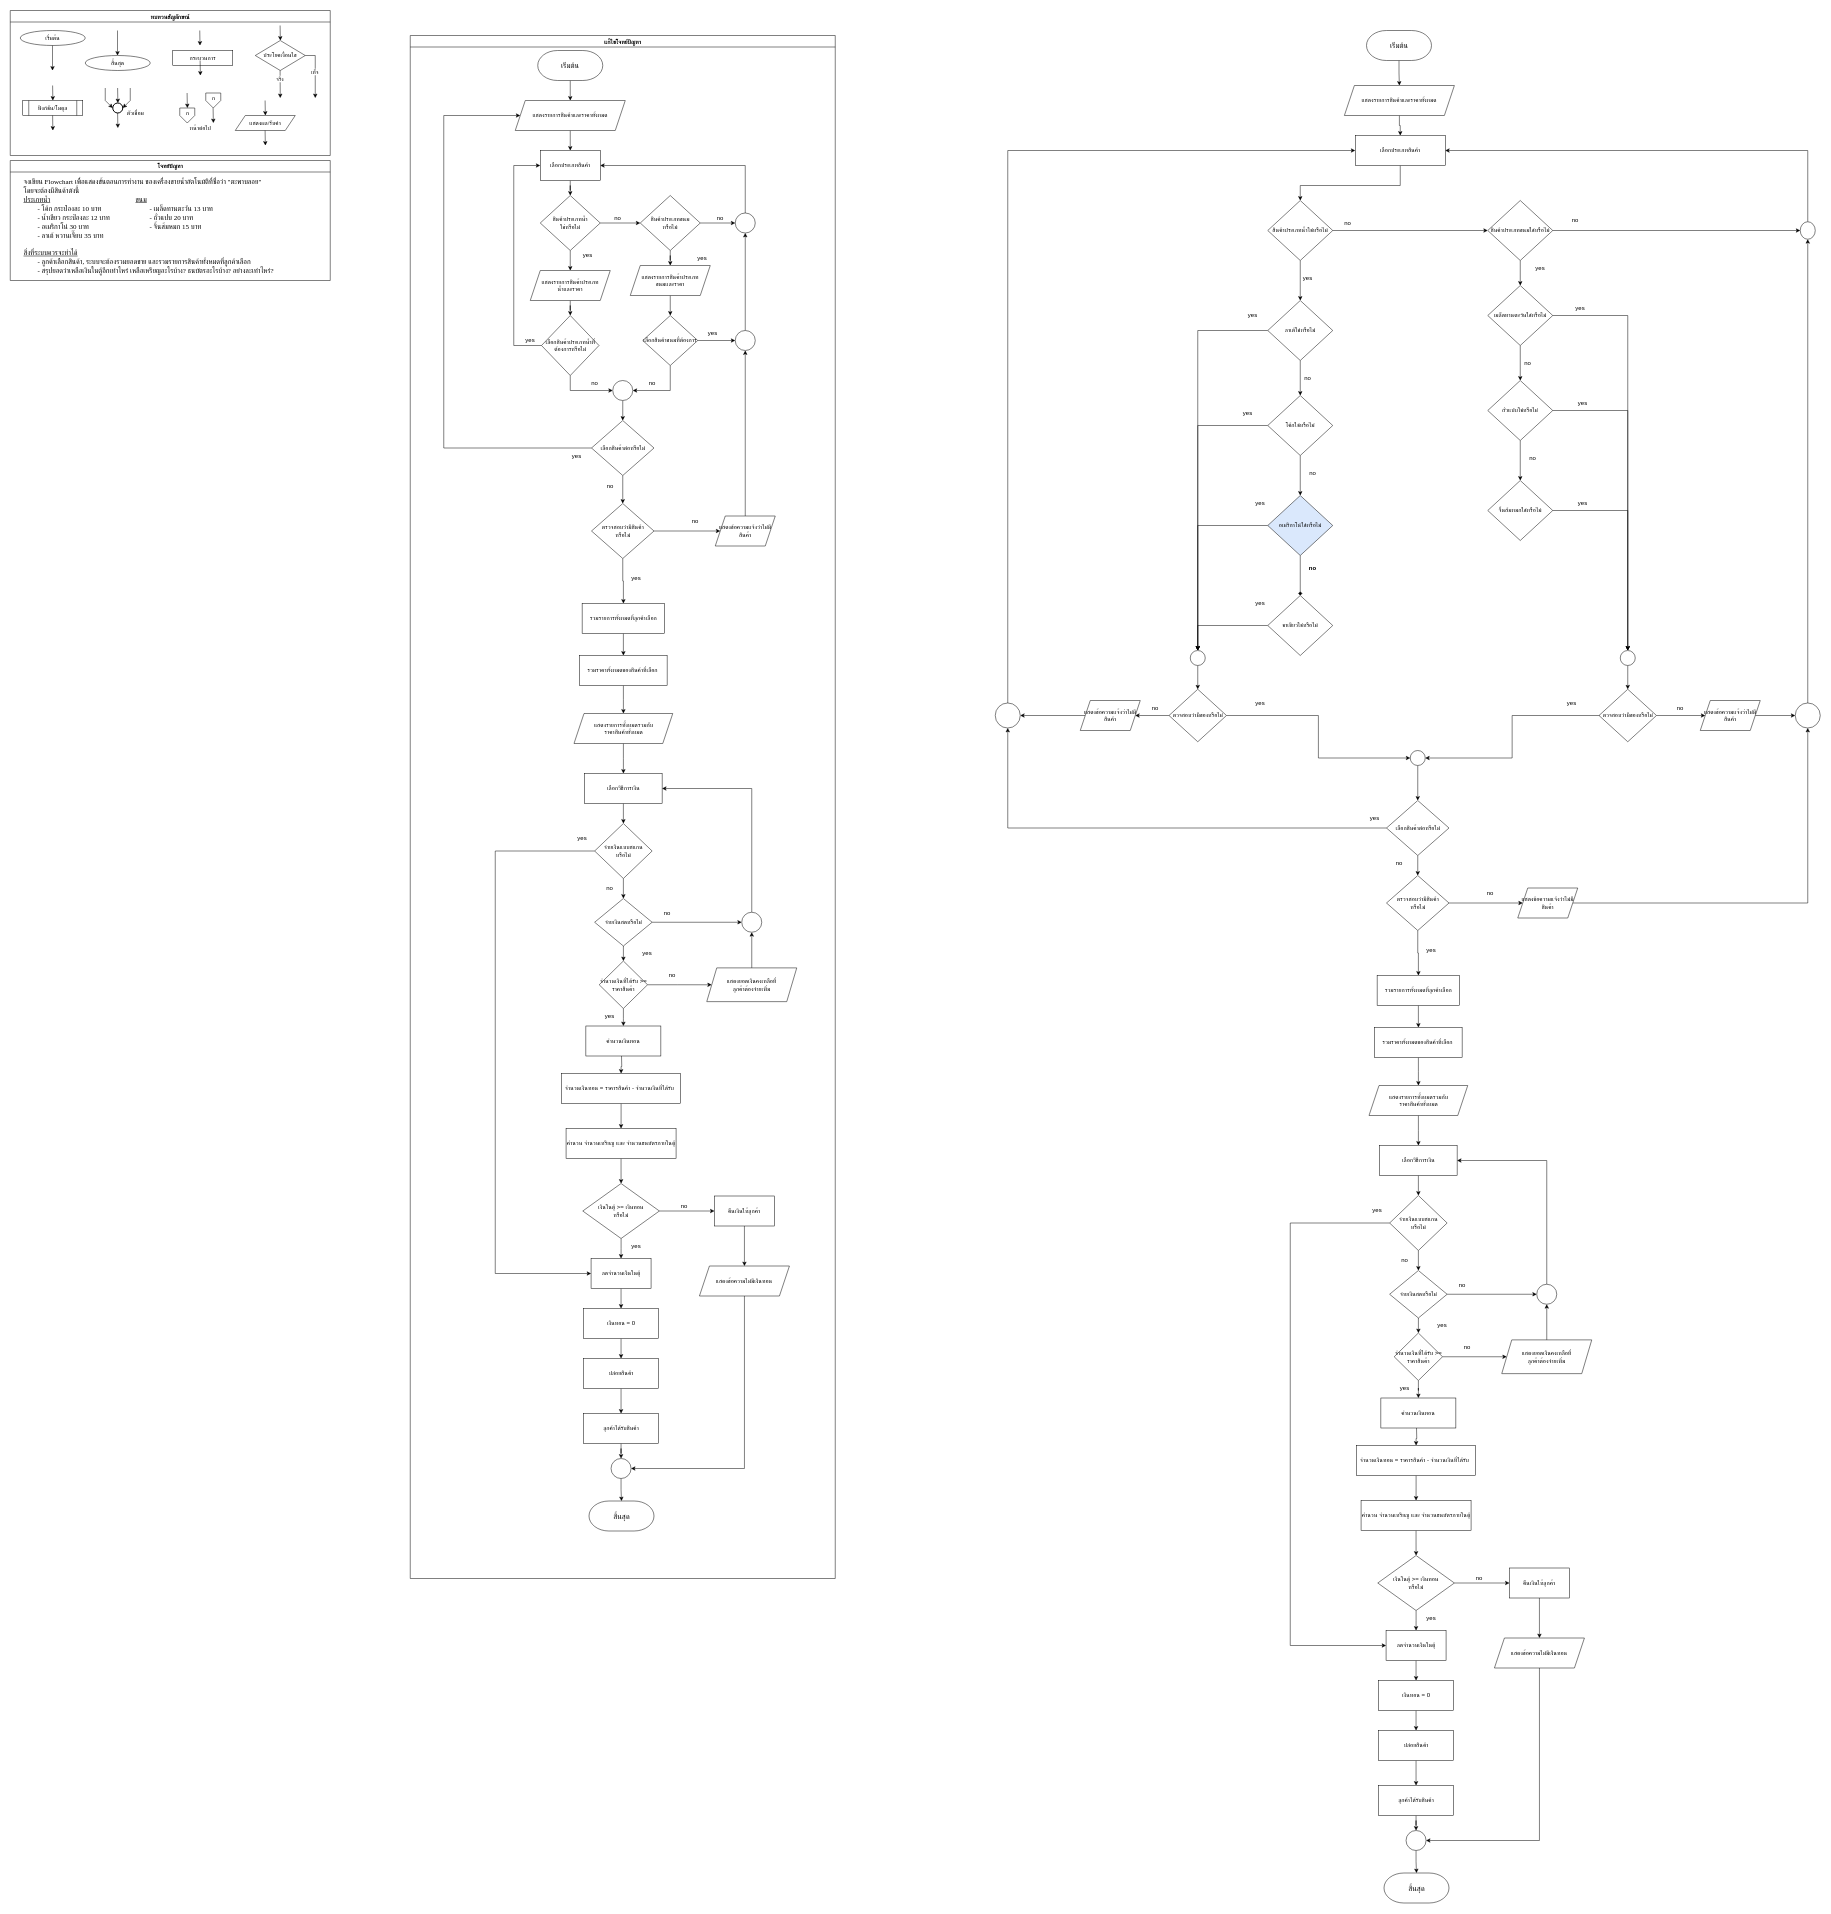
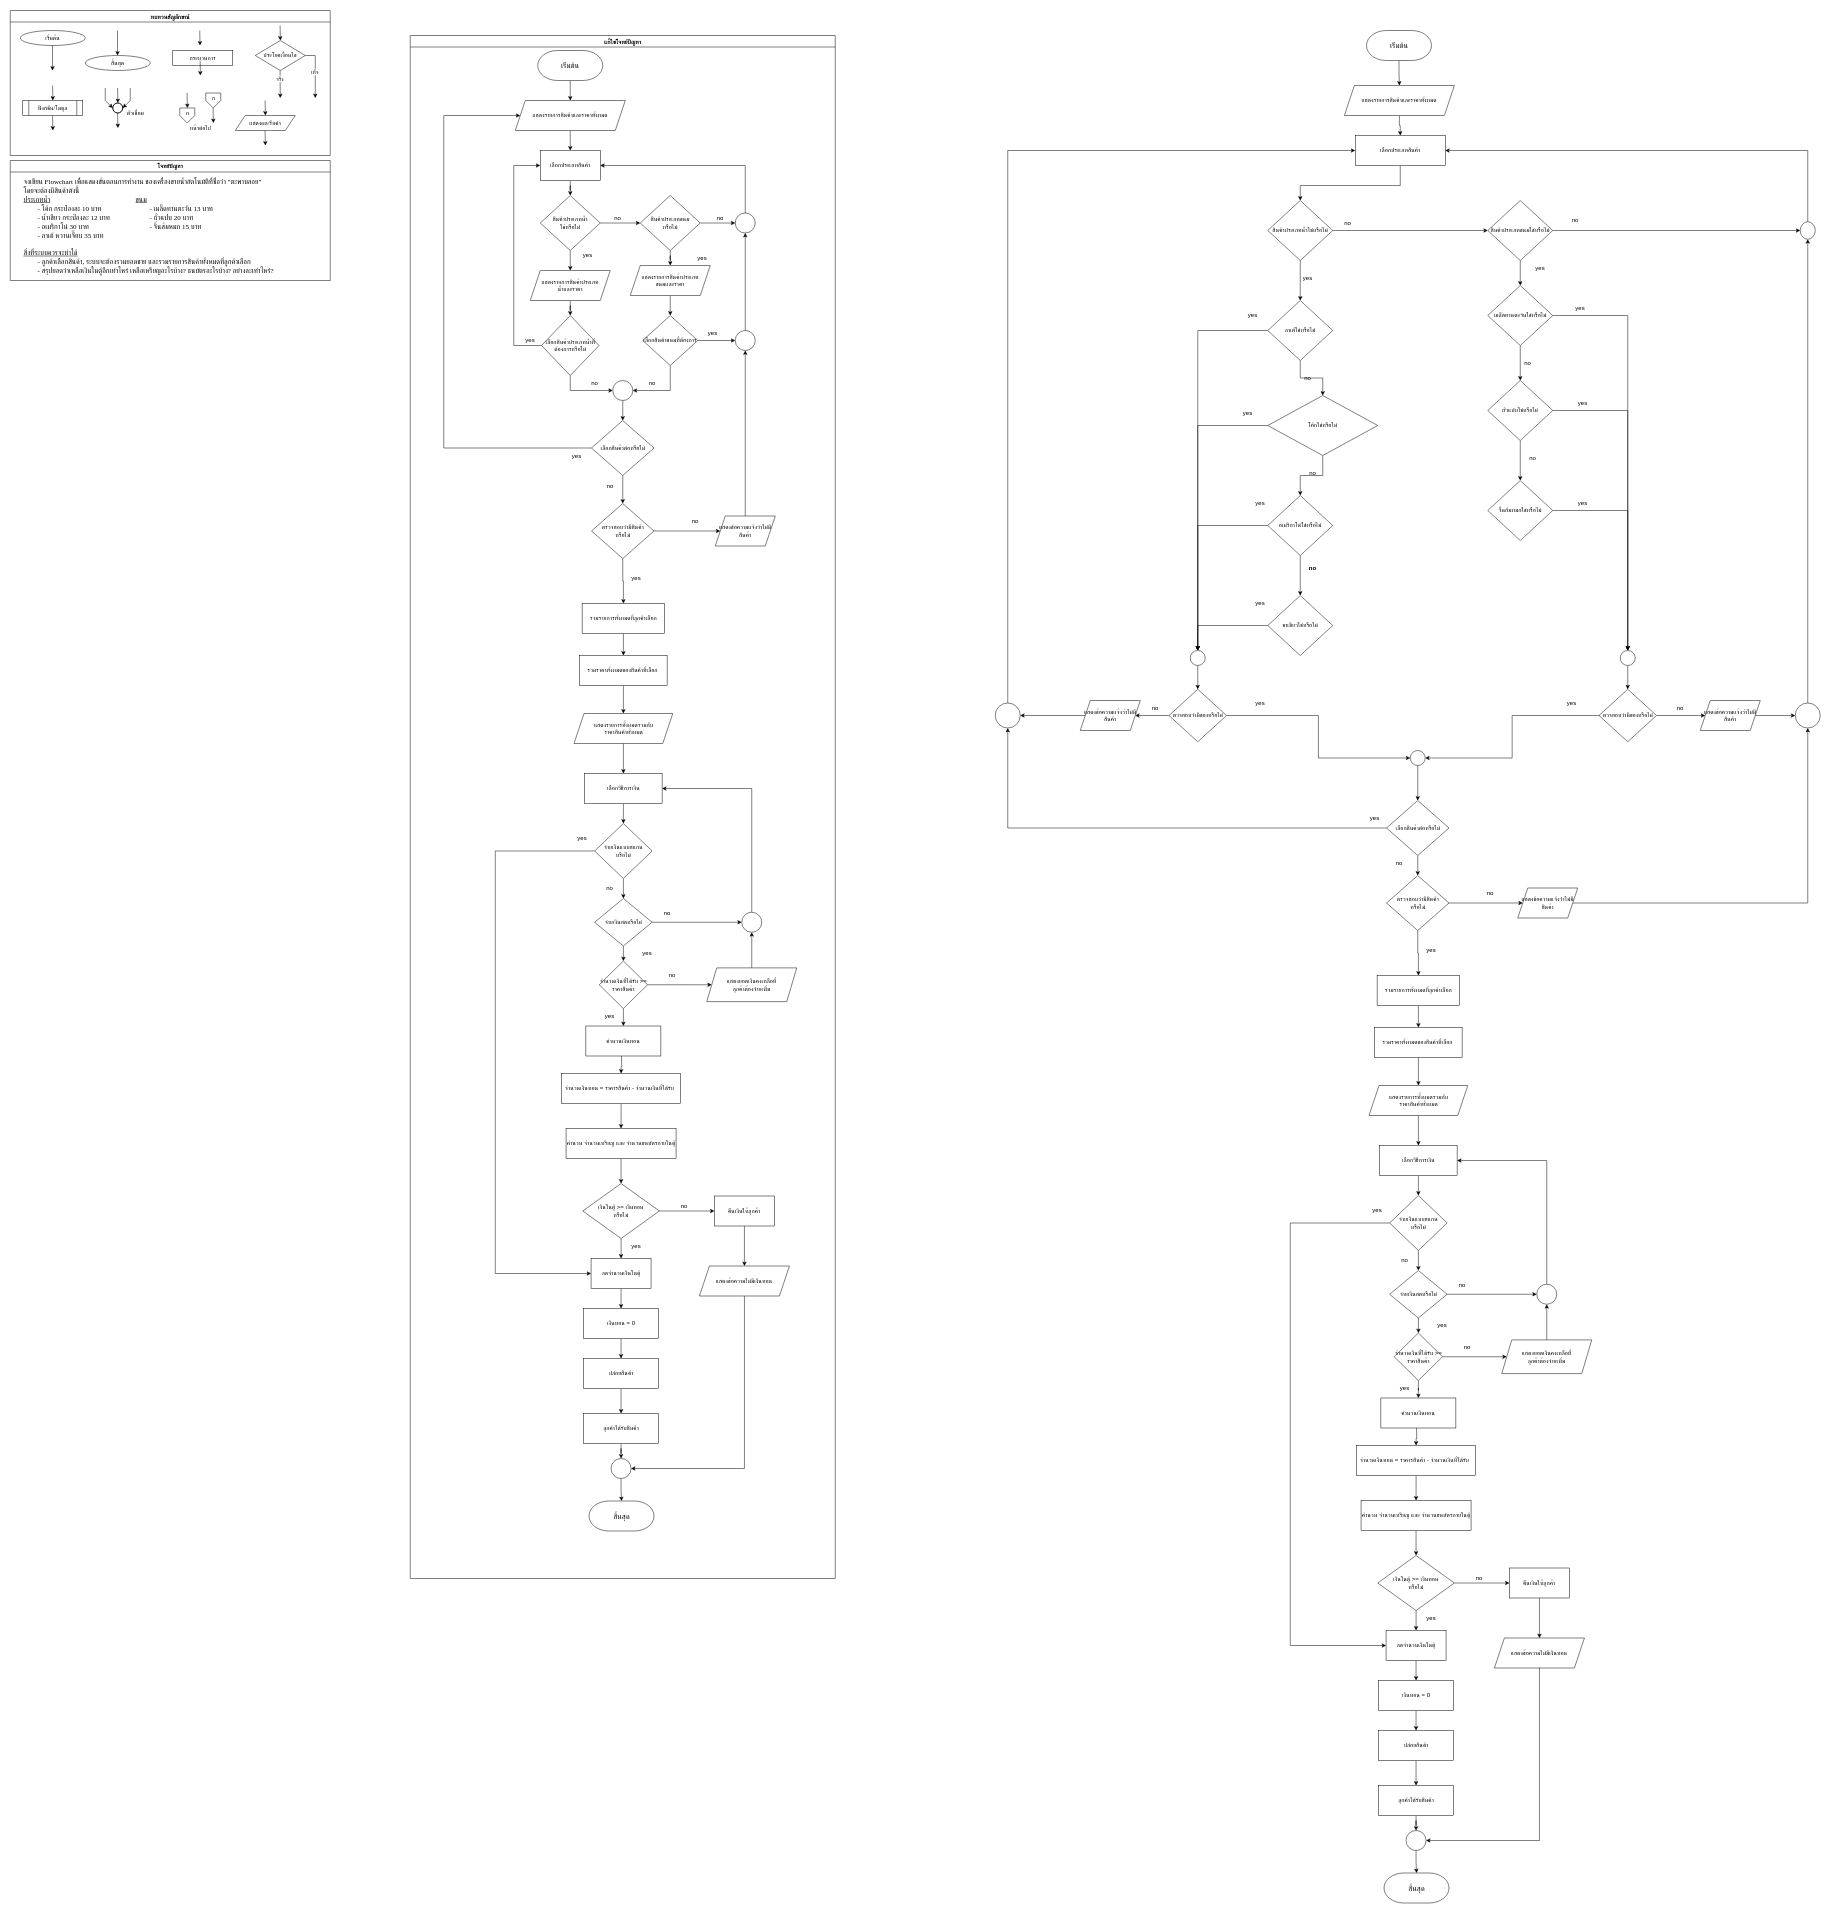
node "โค้กใช่หรือไม่": size 65x60 -> 110x60
node "อเมริกาโน่ใช่หรือไม่": fillcolor #dae8fc -> #ffffff
edge "อเมริกาโน่ใช่หรือไม่" -> "ชาเขียวใช่หรือไม่": arrowhead diamond -> classic
